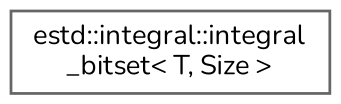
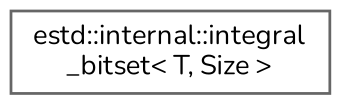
node "estd::integral::integral _bitset< T, Size >": label "estd::integral::integral _bitset< T, Size >" -> "estd::internal::integral _bitset< T, Size >"
